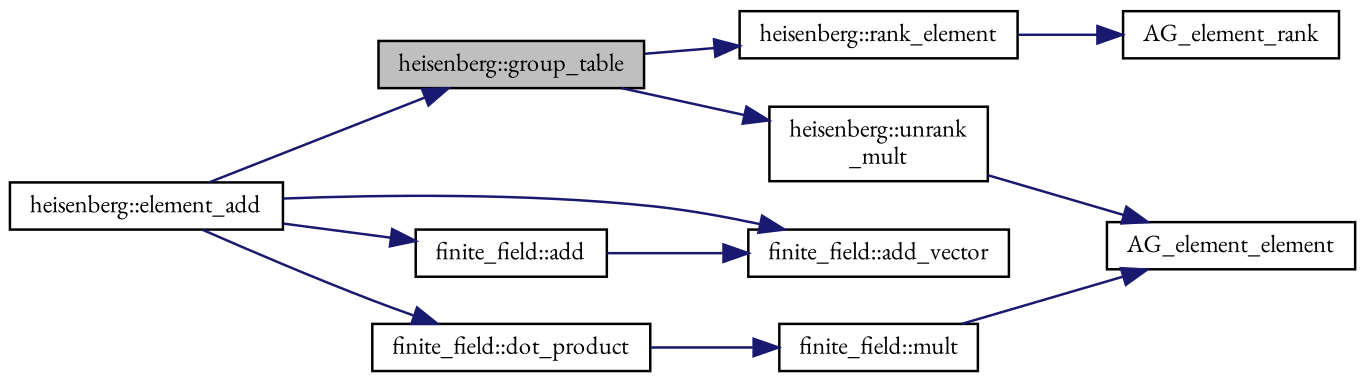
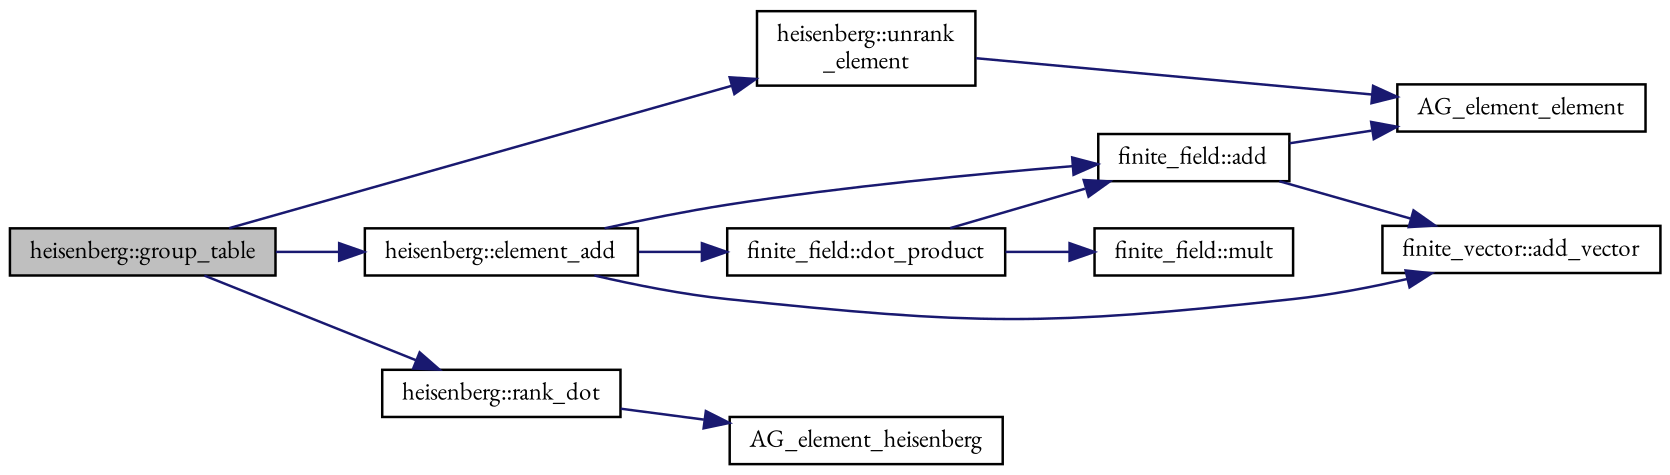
node "heisenberg::rank_element": label "heisenberg::rank_element" -> "heisenberg::rank_dot"
node "AG_element_rank": label "AG_element_rank" -> "AG_element_heisenberg"
edge "heisenberg::element_add" -> "heisenberg::group_table": reversed
node "heisenberg::unrank _mult": label "heisenberg::unrank _mult" -> "heisenberg::unrank _element"
edge "finite_field::dot_product" -> "finite_field::add": added
node "finite_field::add_vector": label "finite_field::add_vector" -> "finite_vector::add_vector"
edge "finite_field::mult" -> "AG_element_element": now "finite_field::add" -> "AG_element_element"
